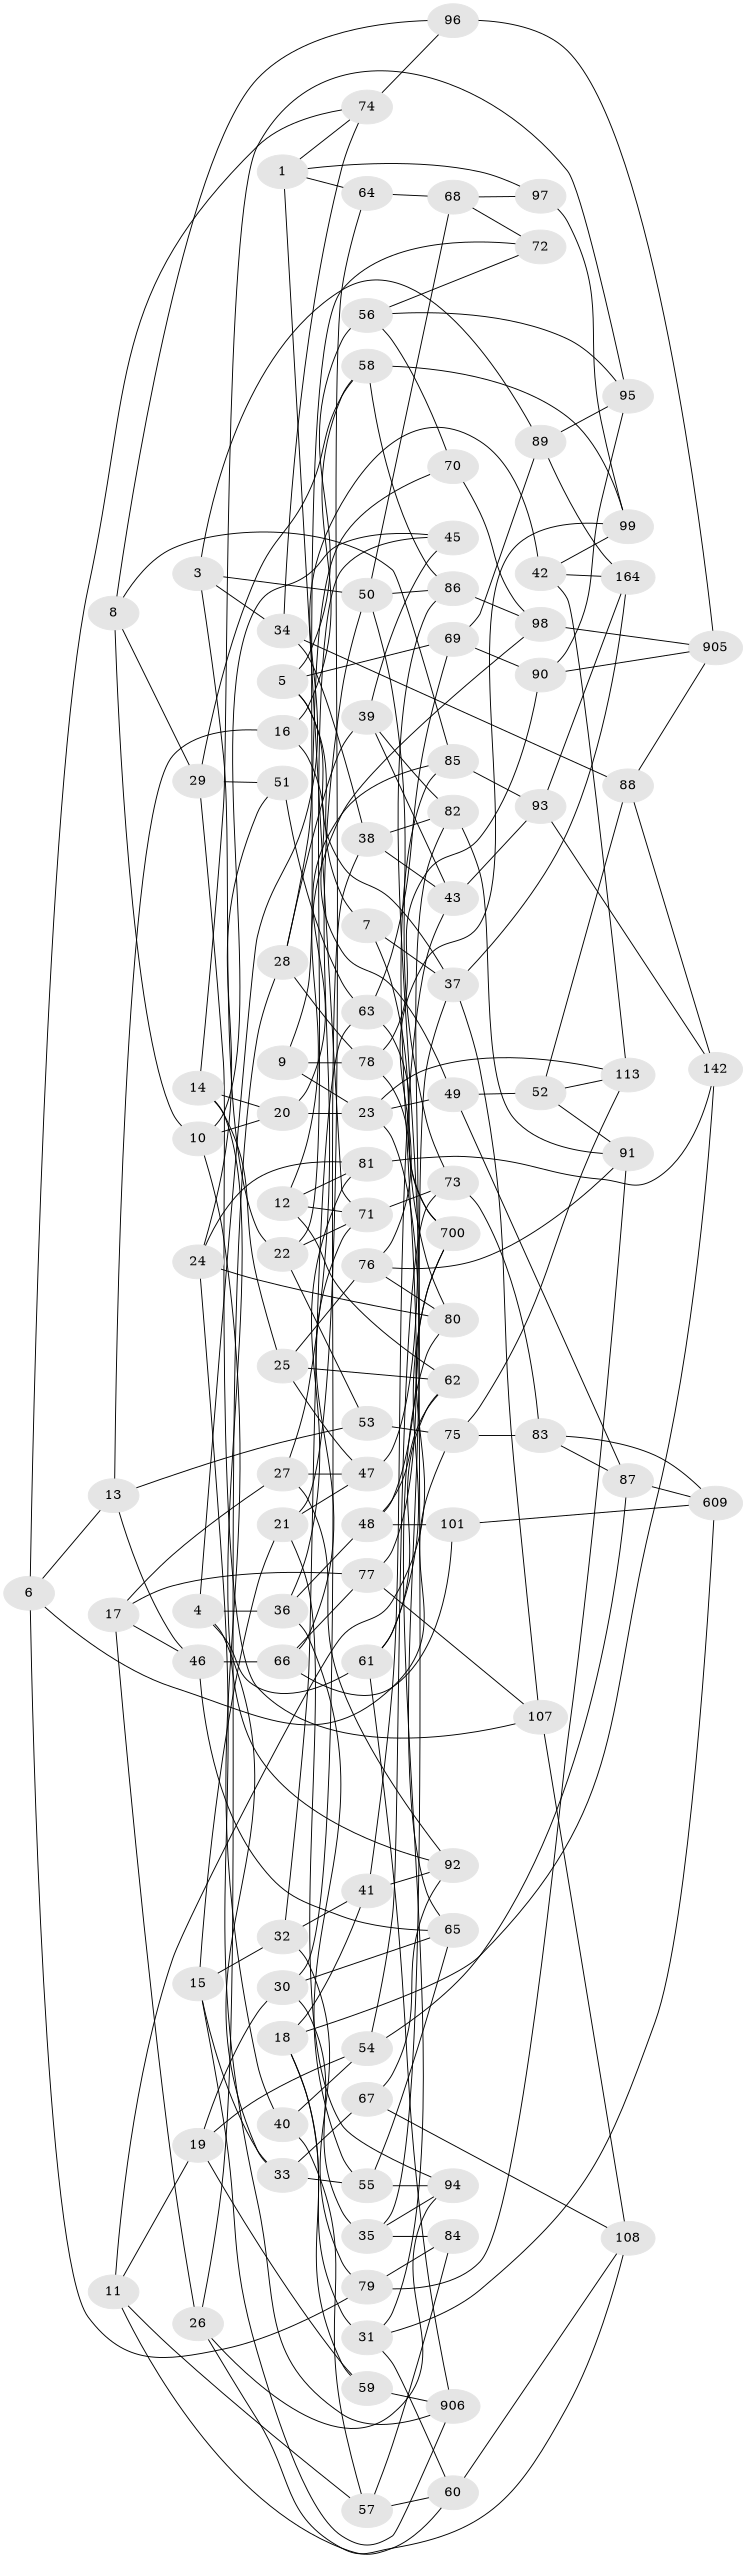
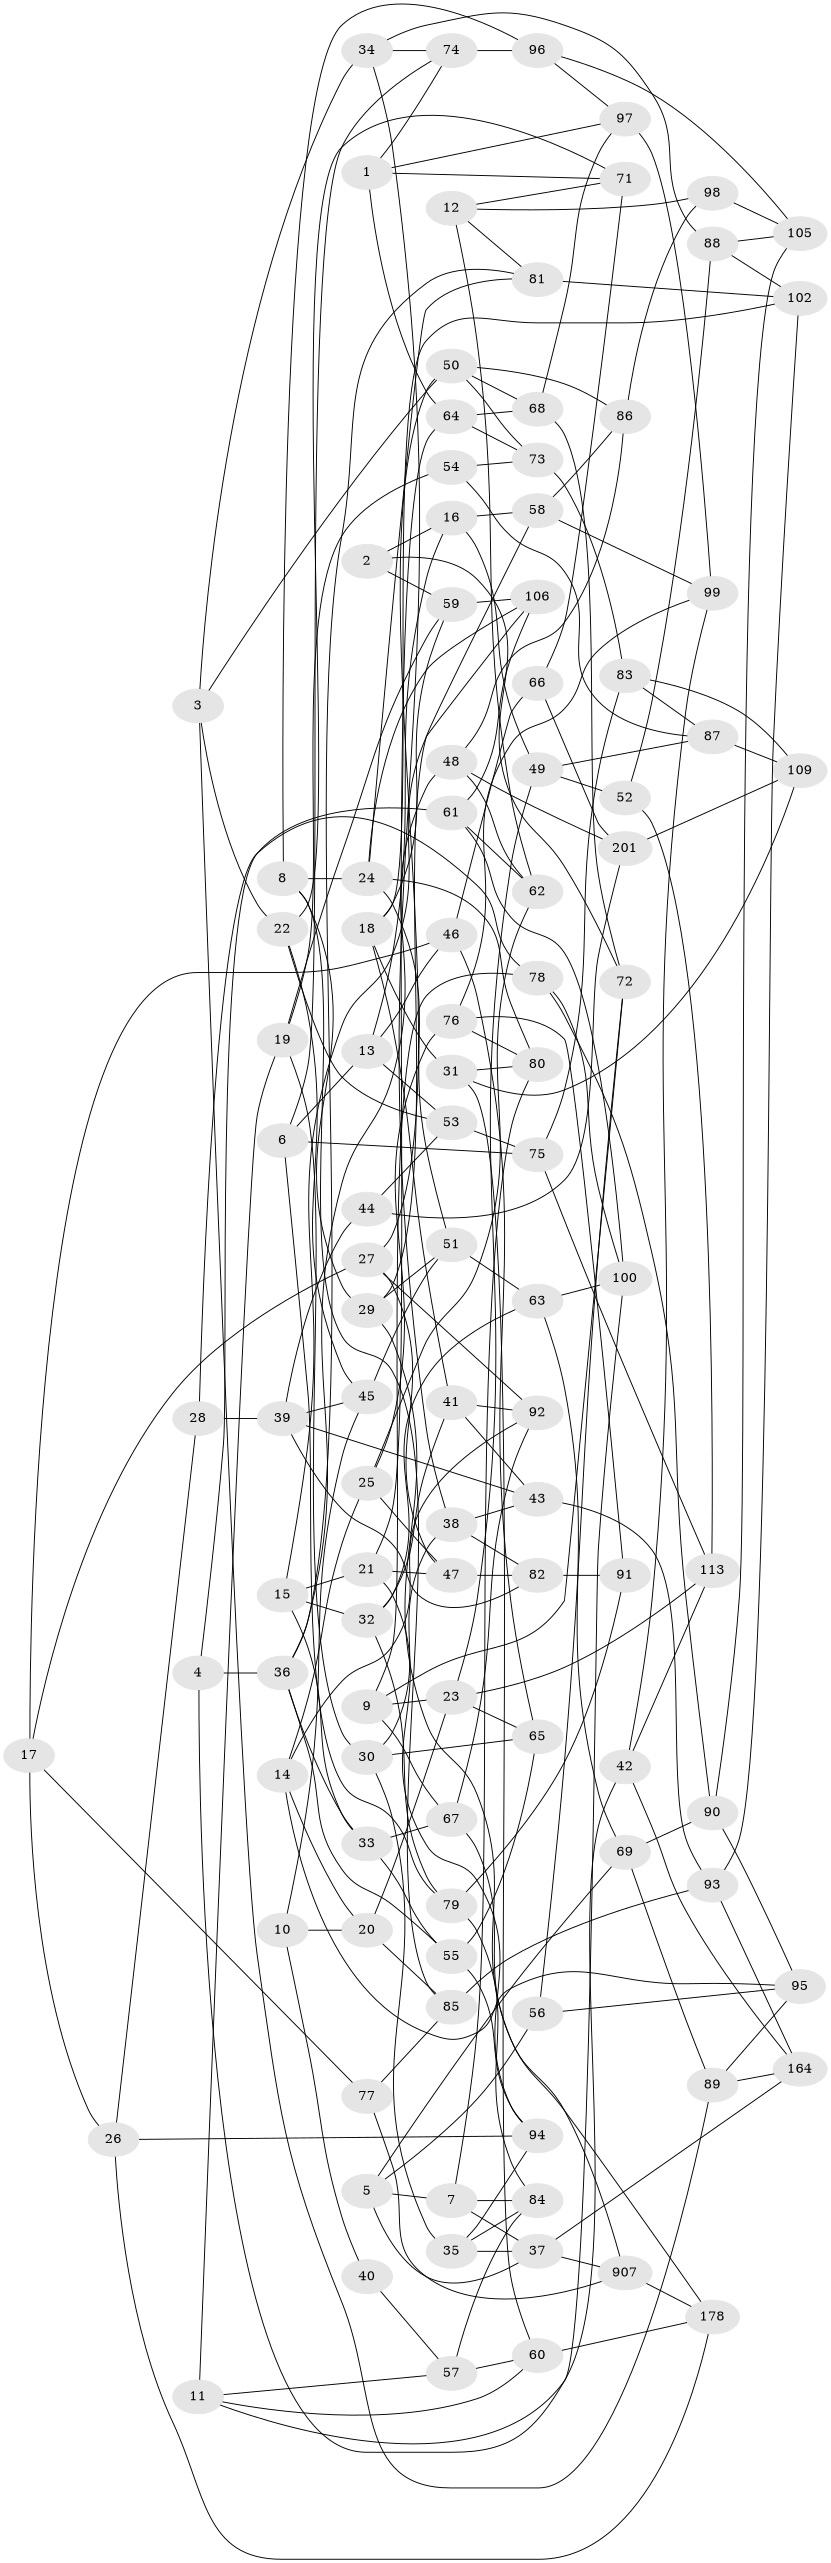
edge "96" -- "97": added
node "70": removed
node "2": added
node "905": label "905" -> "105"
edge "8" -- "10": now "8" -- "24"
node "142": label "142" -> "102"
edge "52" -- "91": removed
edge "73" -- "71": now "73" -- "64"
node "44": added
node "700": label "700" -> "100"
edge "51" -- "45": added
node "609": label "609" -> "109"
node "101": label "101" -> "201"
edge "77" -- "66": removed
node "107": label "107" -> "907"
edge "9" -- "67": added
edge "4" -- "33": now "36" -- "33"
edge "54" -- "40": removed
edge "7" -- "84": added
node "108": label "108" -> "178"
node "906": label "906" -> "106"
